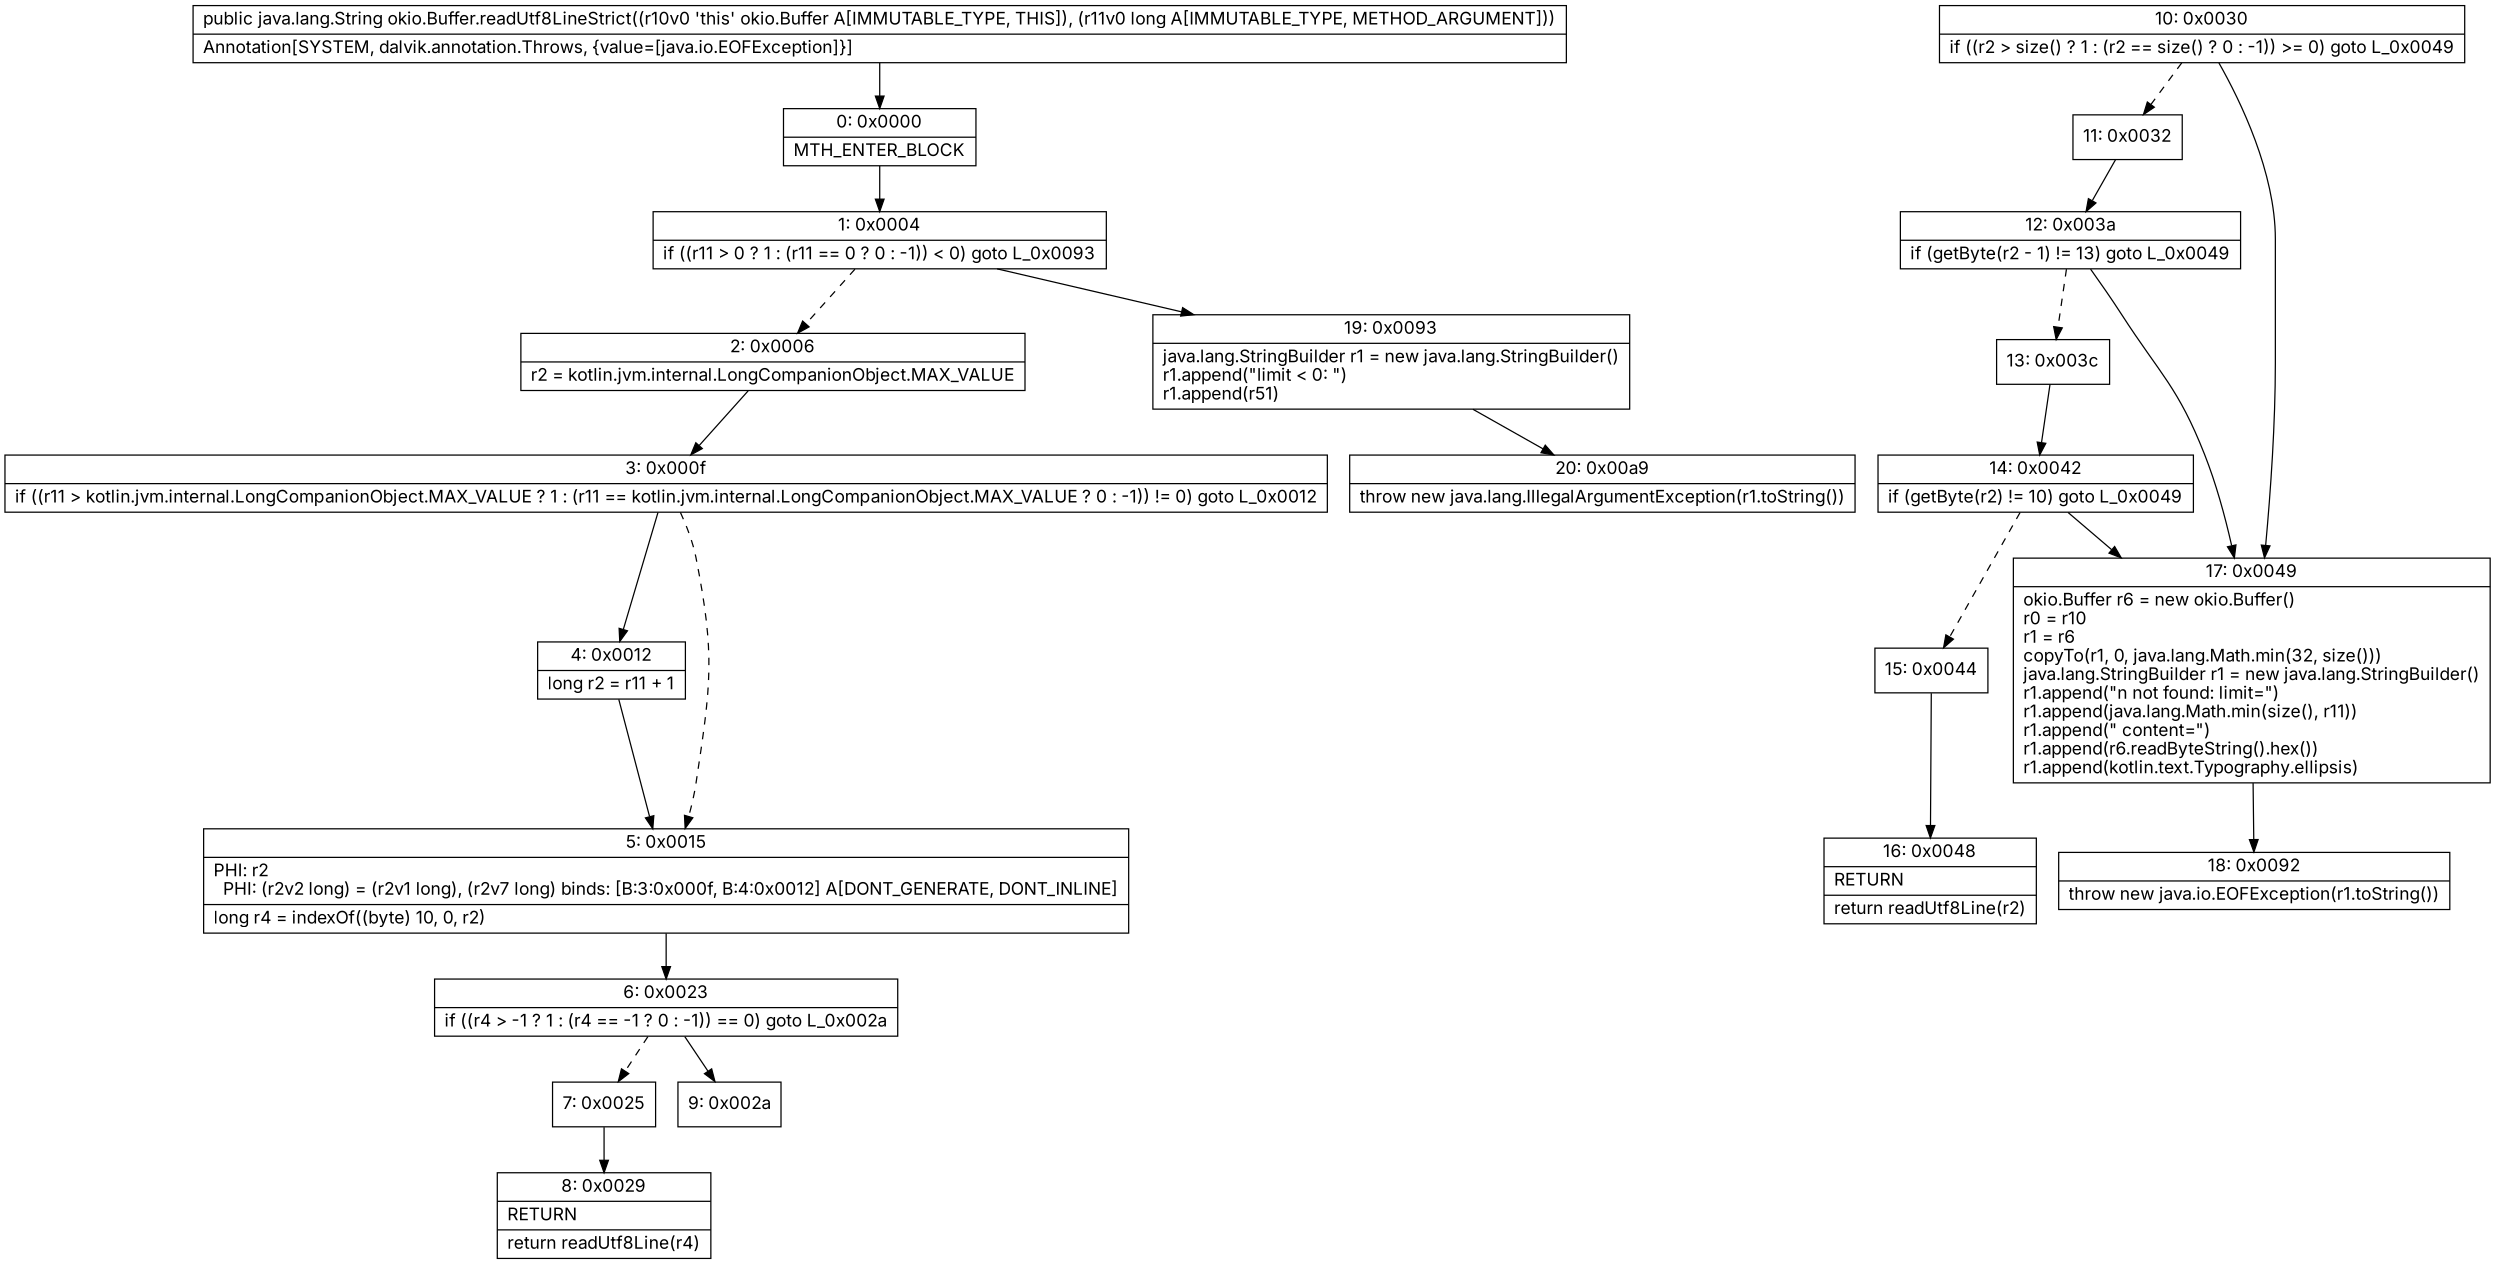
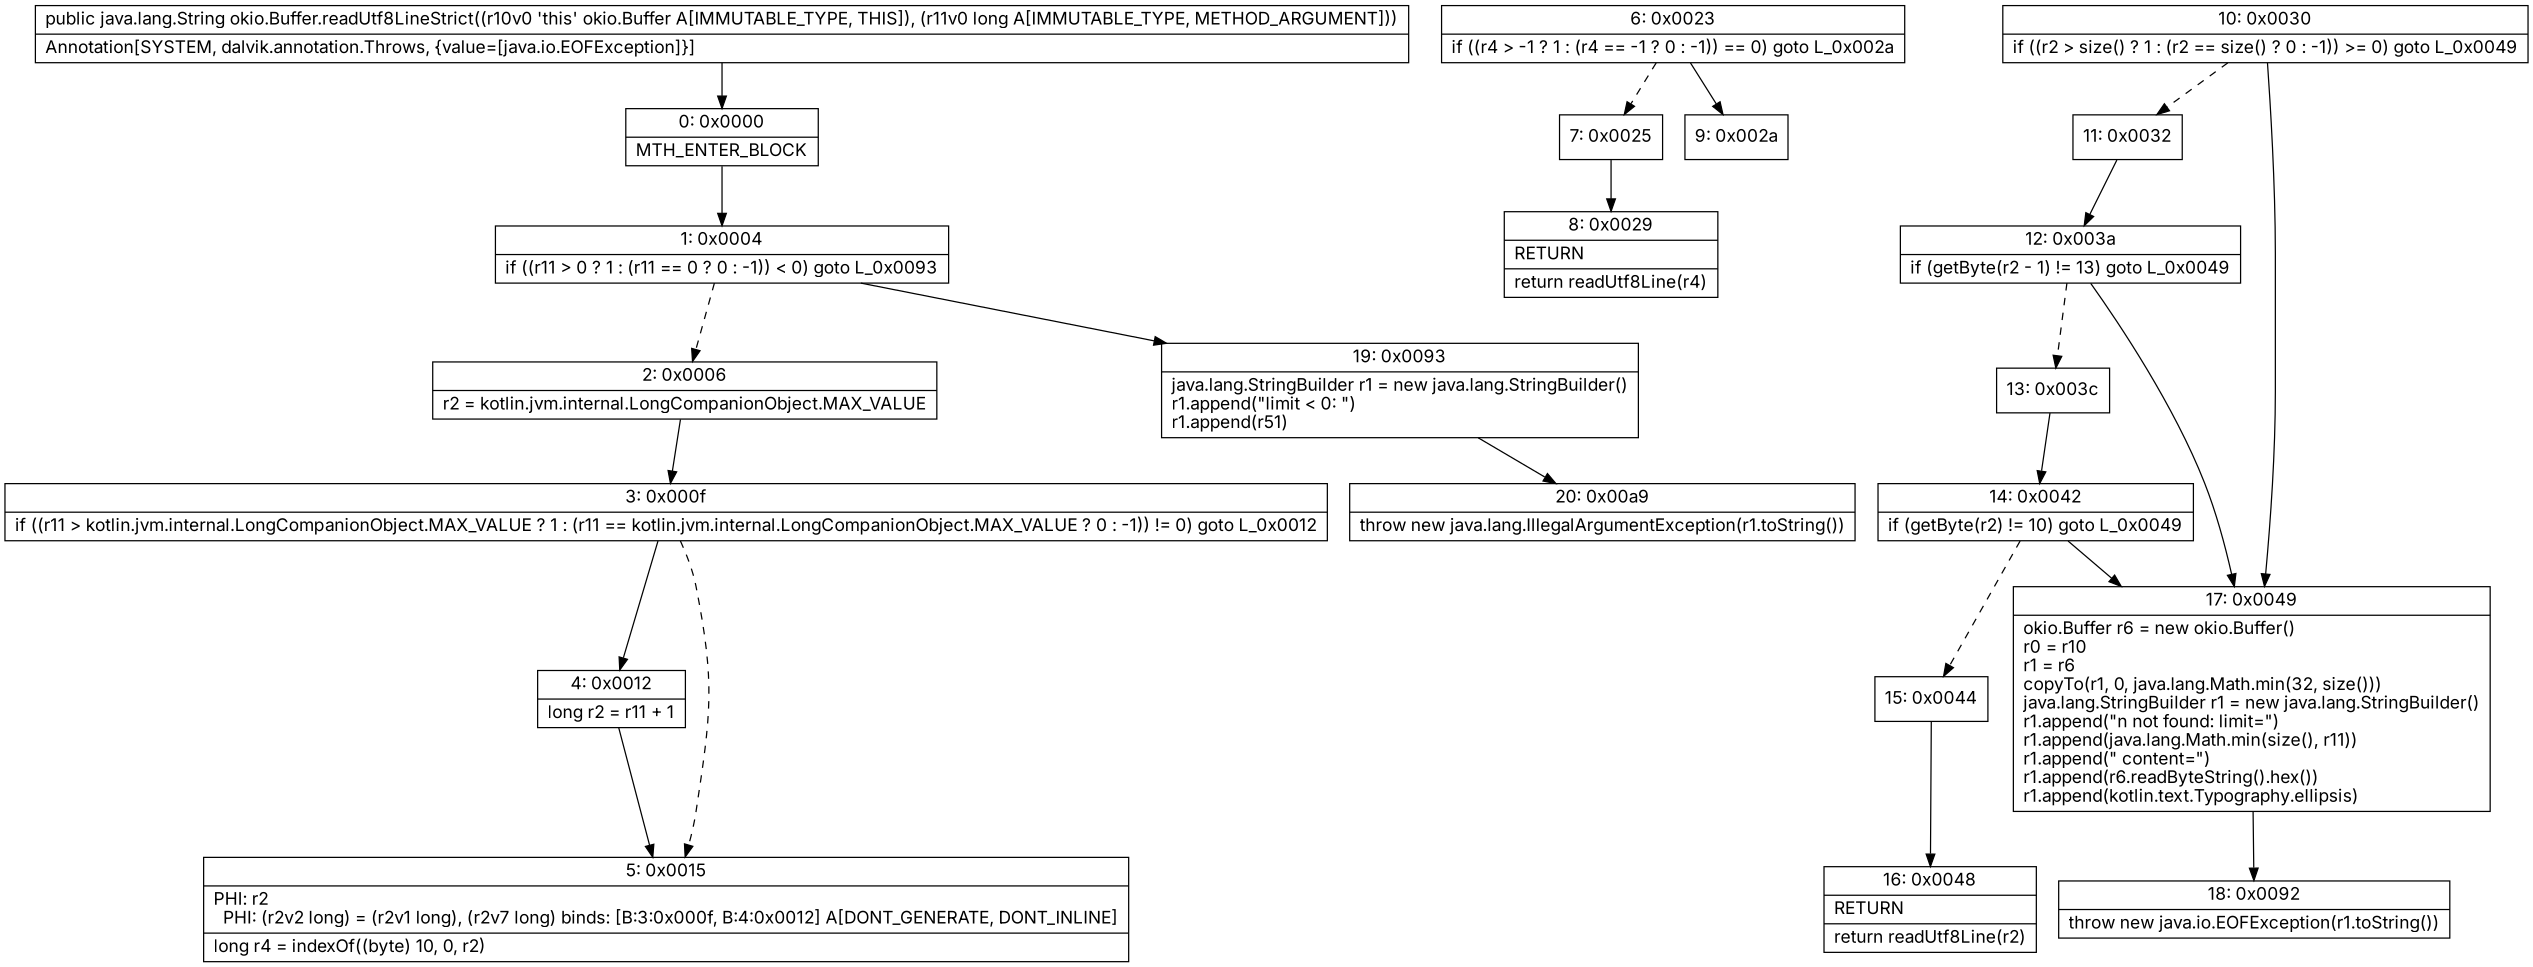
edge "5: 0x0015" -> "6: 0x0023": removed
